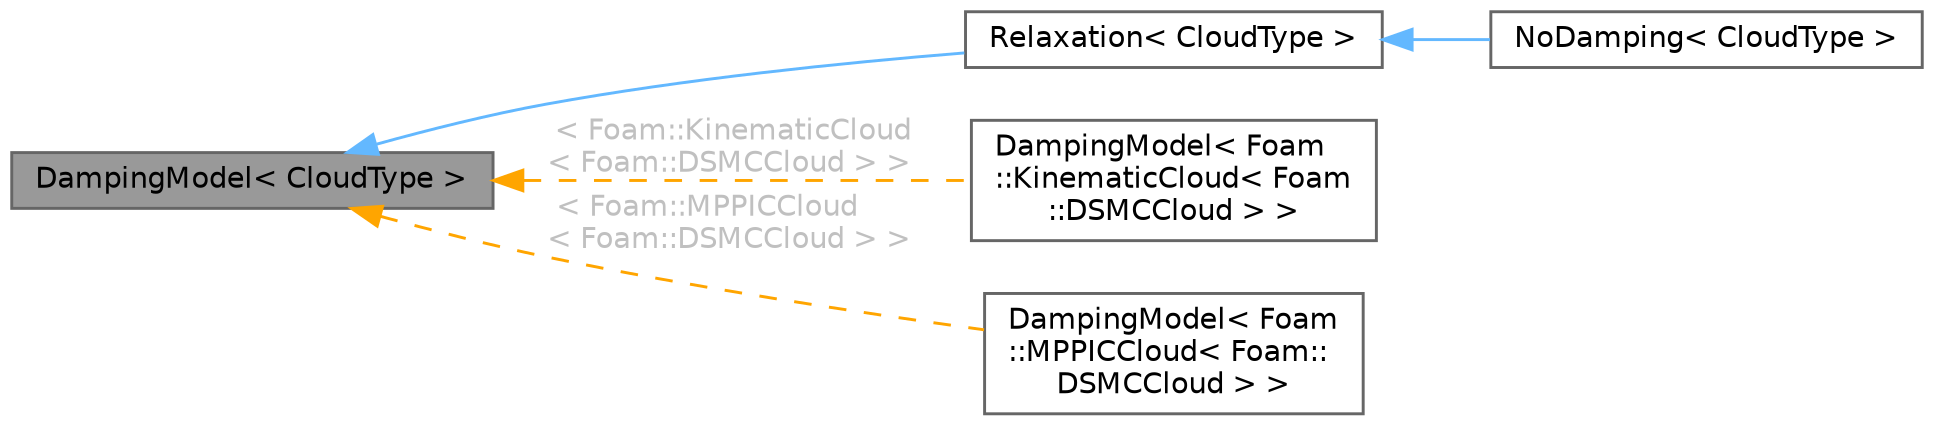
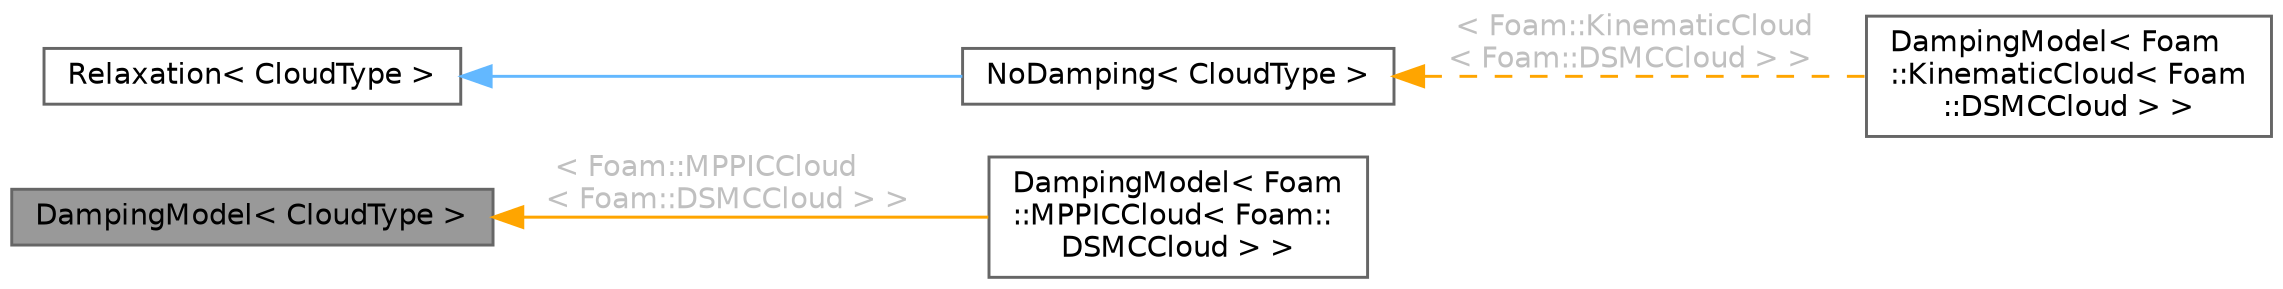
edge "Relaxation< CloudType >" -> "DampingModel< CloudType >": removed
edge "DampingModel< Foam ::KinematicCloud< Foam ::DSMCCloud > >" -> "DampingModel< CloudType >": now "DampingModel< Foam ::KinematicCloud< Foam ::DSMCCloud > >" -> "NoDamping< CloudType >"
edge "DampingModel< Foam ::MPPICCloud< Foam:: DSMCCloud > >" -> "DampingModel< CloudType >": style dashed -> solid
